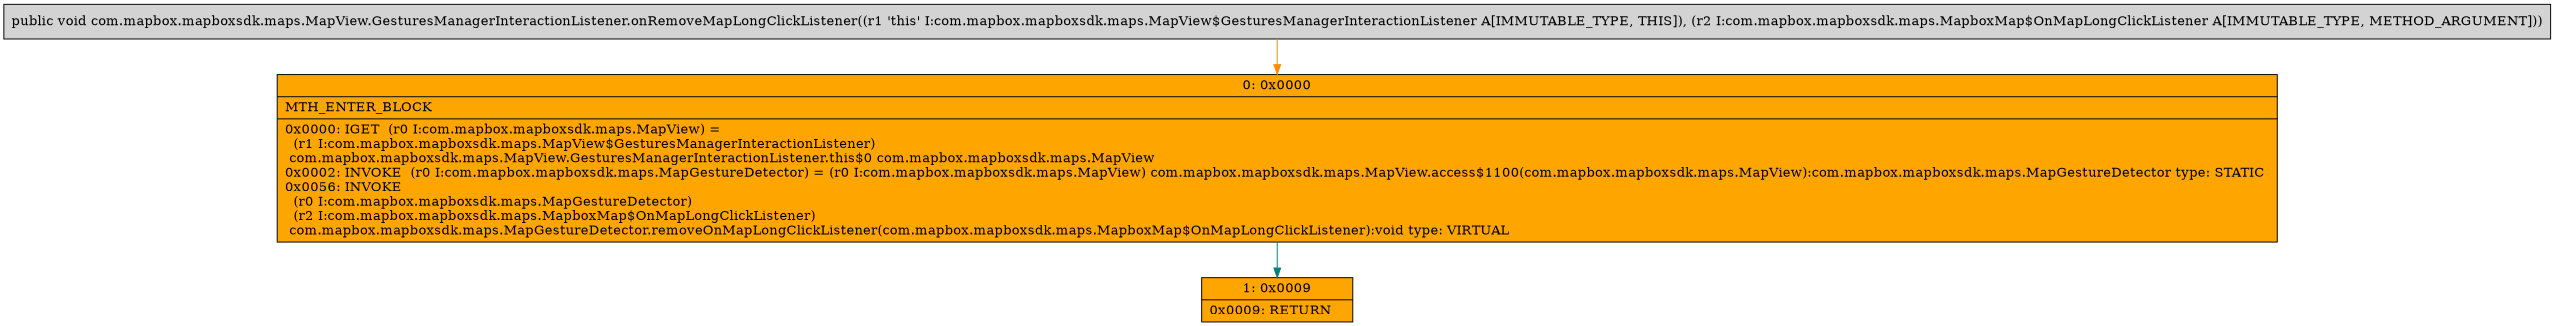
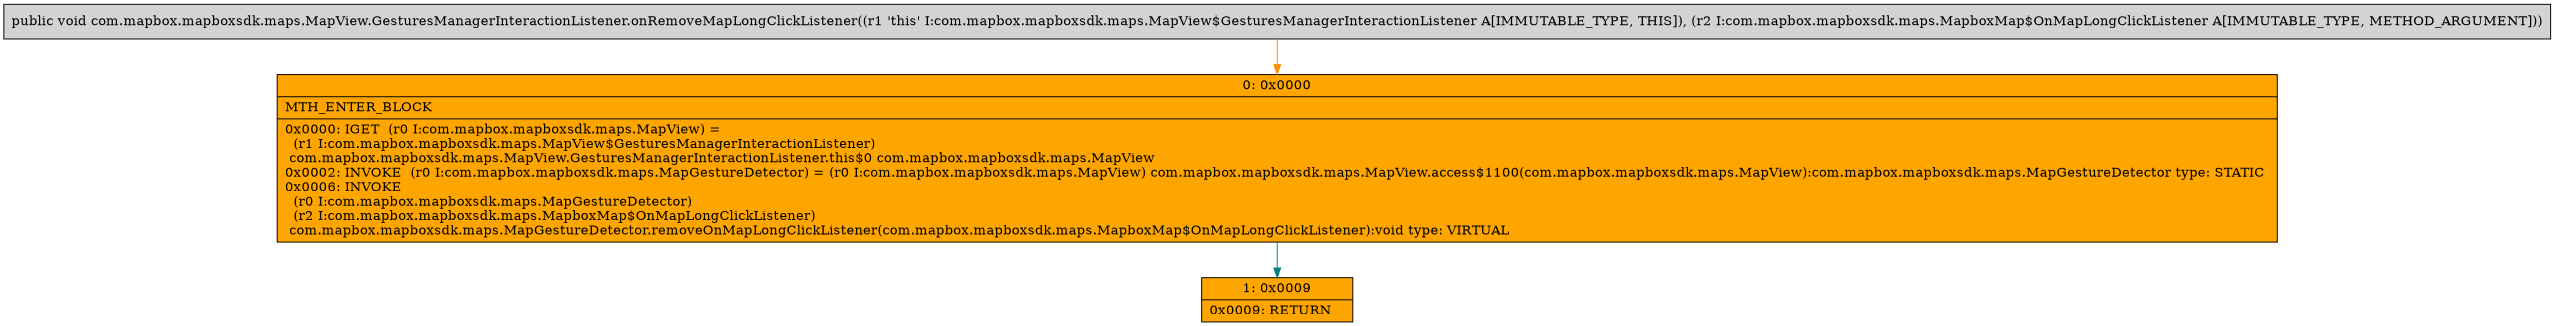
node "0: 0x0000": text "0x0056: INVOKE" -> "0x0006: INVOKE"
